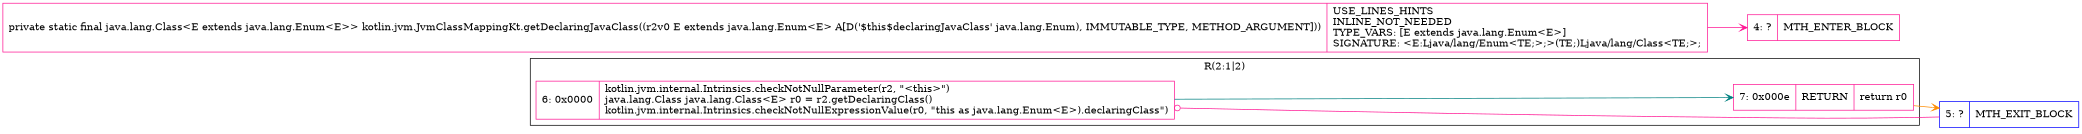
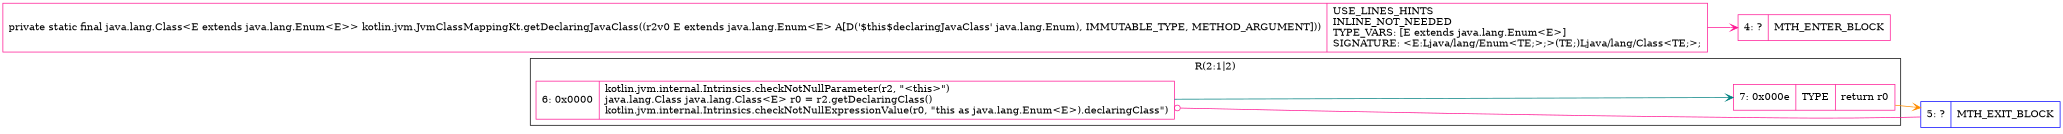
node "7: 0x000e": text "RETURN" -> "TYPE"
